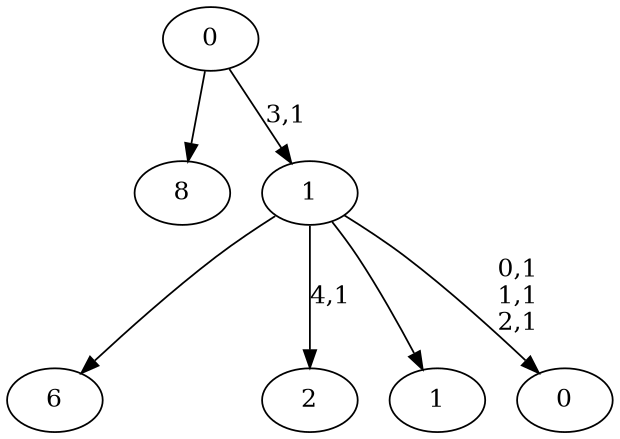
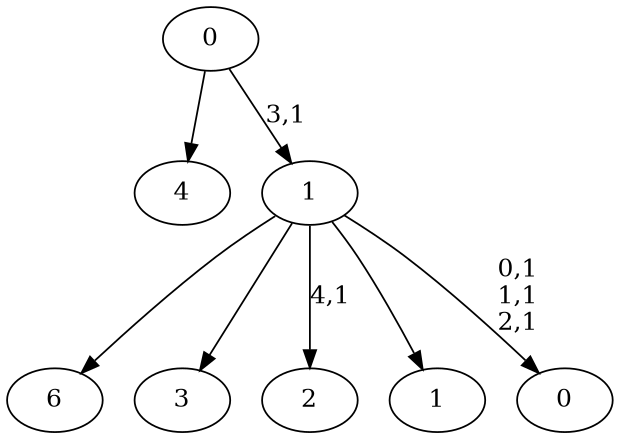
node "8": label "8" -> "4"
node "3": added
